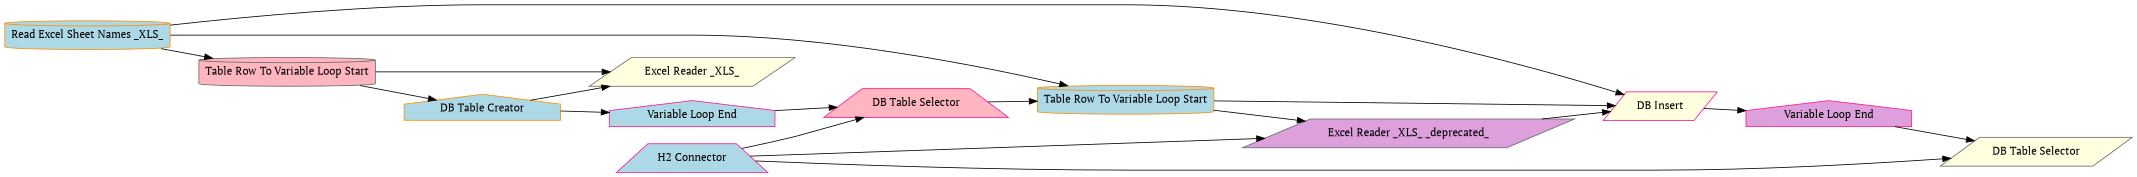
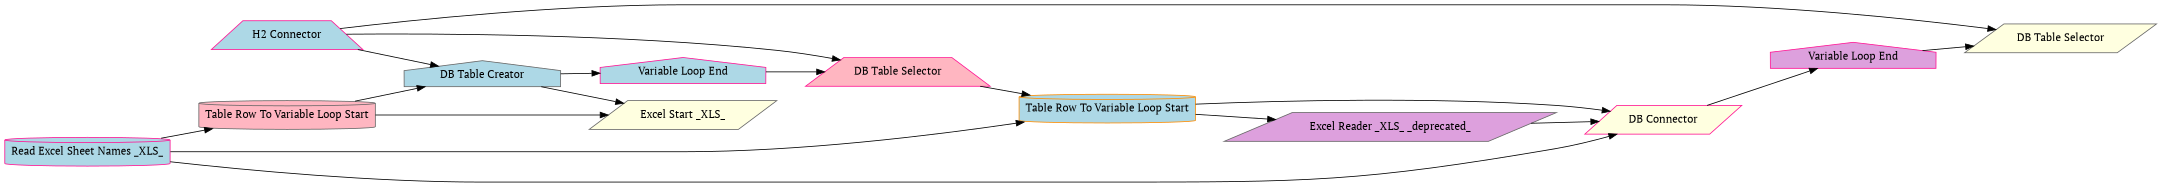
node "Read Excel Sheet Names _XLS_": color darkorange -> deeppink
node "Excel Reader _XLS_": label "Excel Reader _XLS_" -> "Excel Start _XLS_"
node "DB Insert": label "DB Insert" -> "DB Connector"
node "DB Table Creator": color darkorange -> gray40
edge "H2 Connector" -> "Excel Reader _XLS_ _deprecated_": now "H2 Connector" -> "DB Table Creator"
